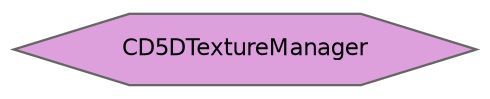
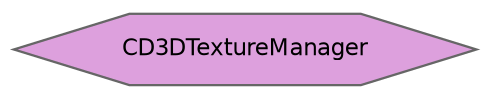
node "CD5DTextureManager": label "CD5DTextureManager" -> "CD3DTextureManager"
